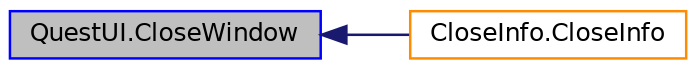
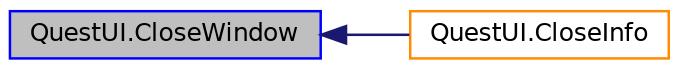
node "CloseInfo.CloseInfo": label "CloseInfo.CloseInfo" -> "QuestUI.CloseInfo"
